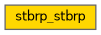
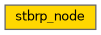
node "stbrp_stbrp": label "stbrp_stbrp" -> "stbrp_node"
